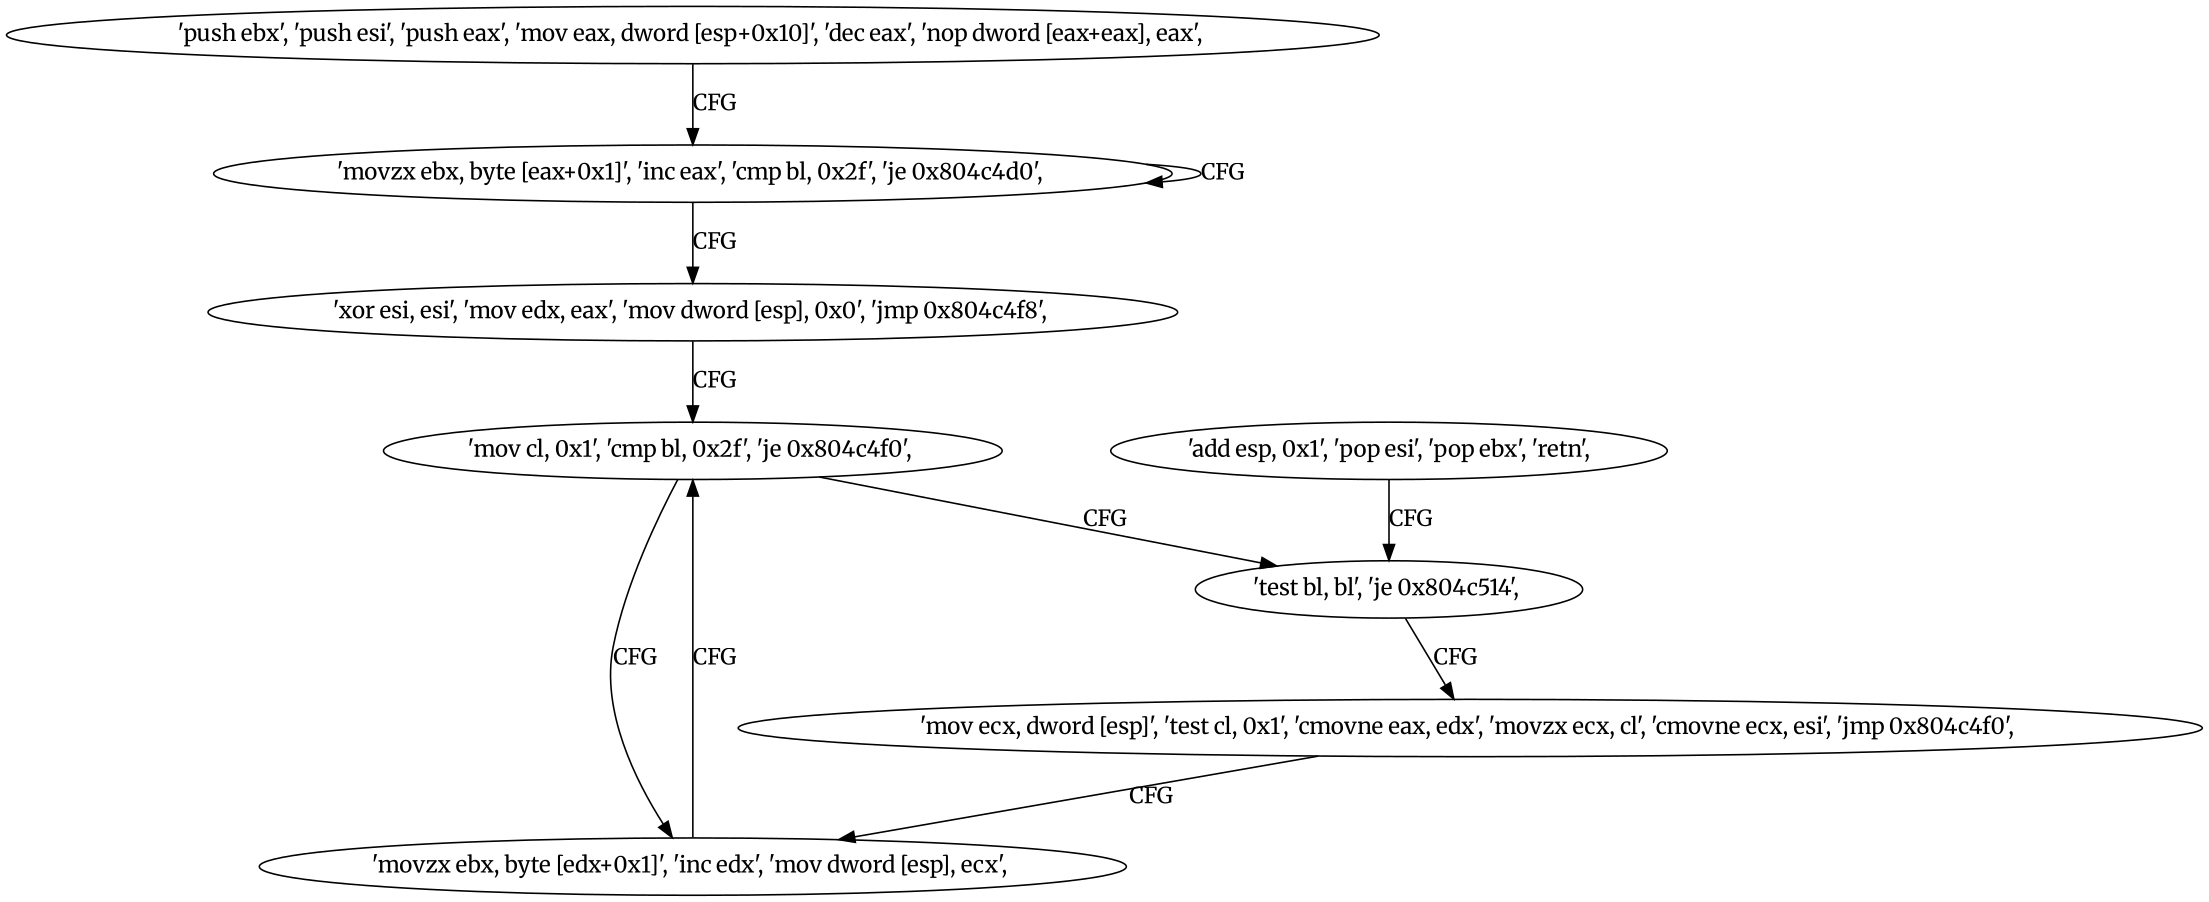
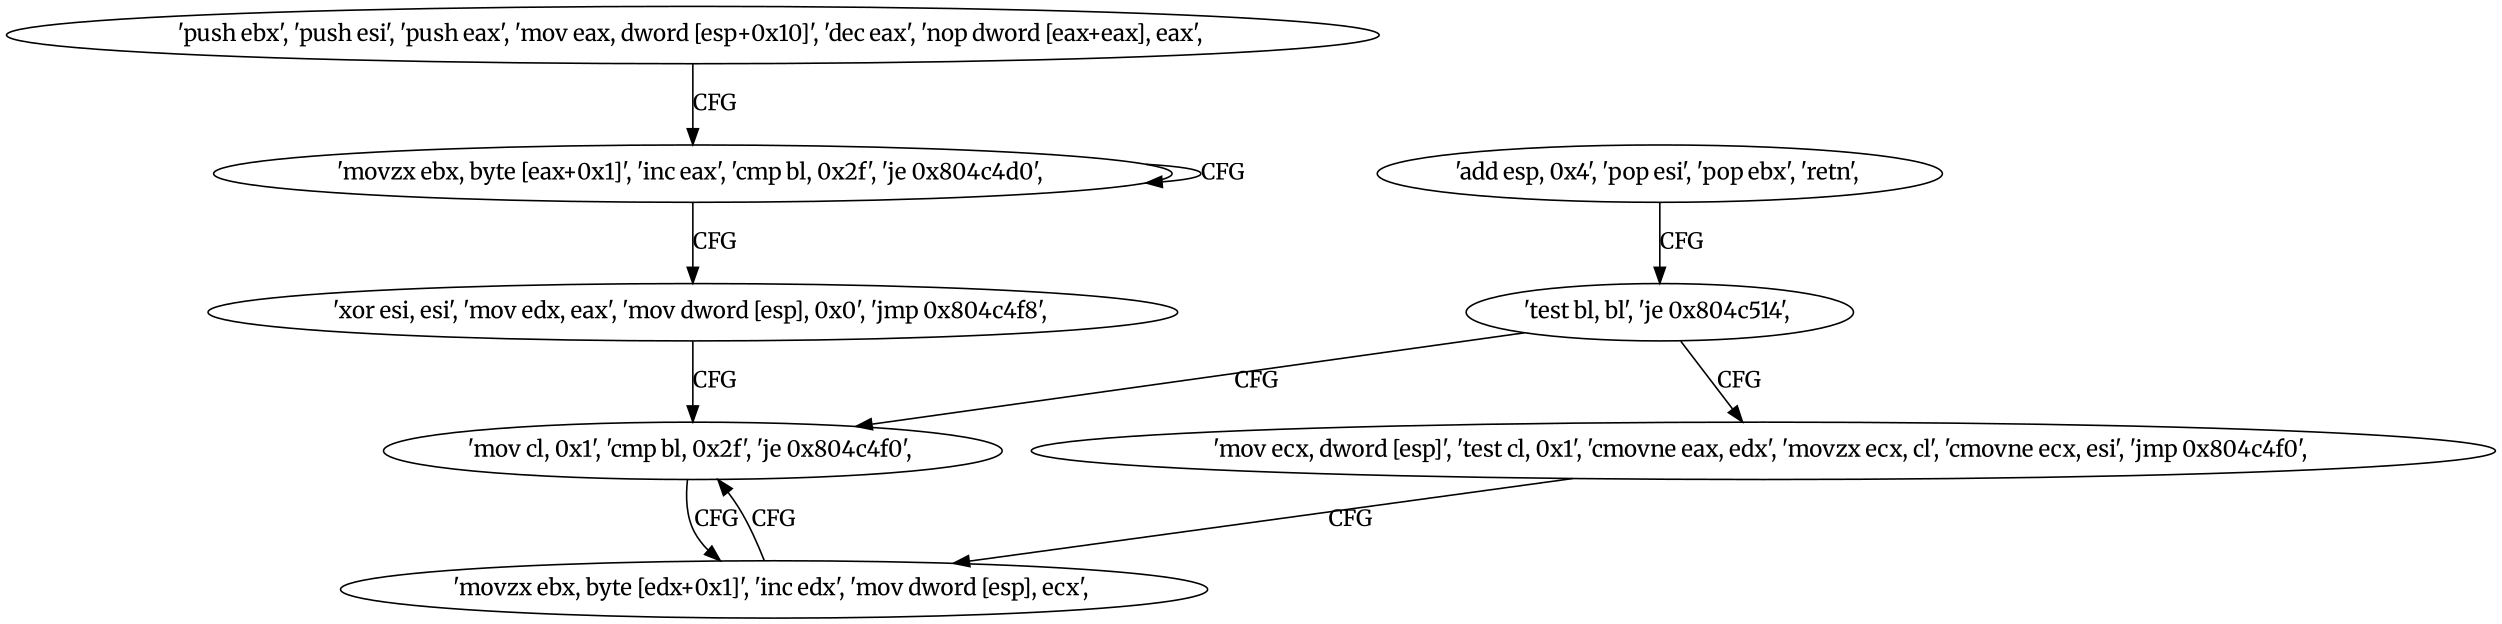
node "'add esp, 0x1', 'pop esi', 'pop ebx', 'retn',": label "'add esp, 0x1', 'pop esi', 'pop ebx', 'retn'," -> "'add esp, 0x4', 'pop esi', 'pop ebx', 'retn',"
edge "'mov cl, 0x1', 'cmp bl, 0x2f', 'je 0x804c4f0'," -> "'test bl, bl', 'je 0x804c514',": reversed
